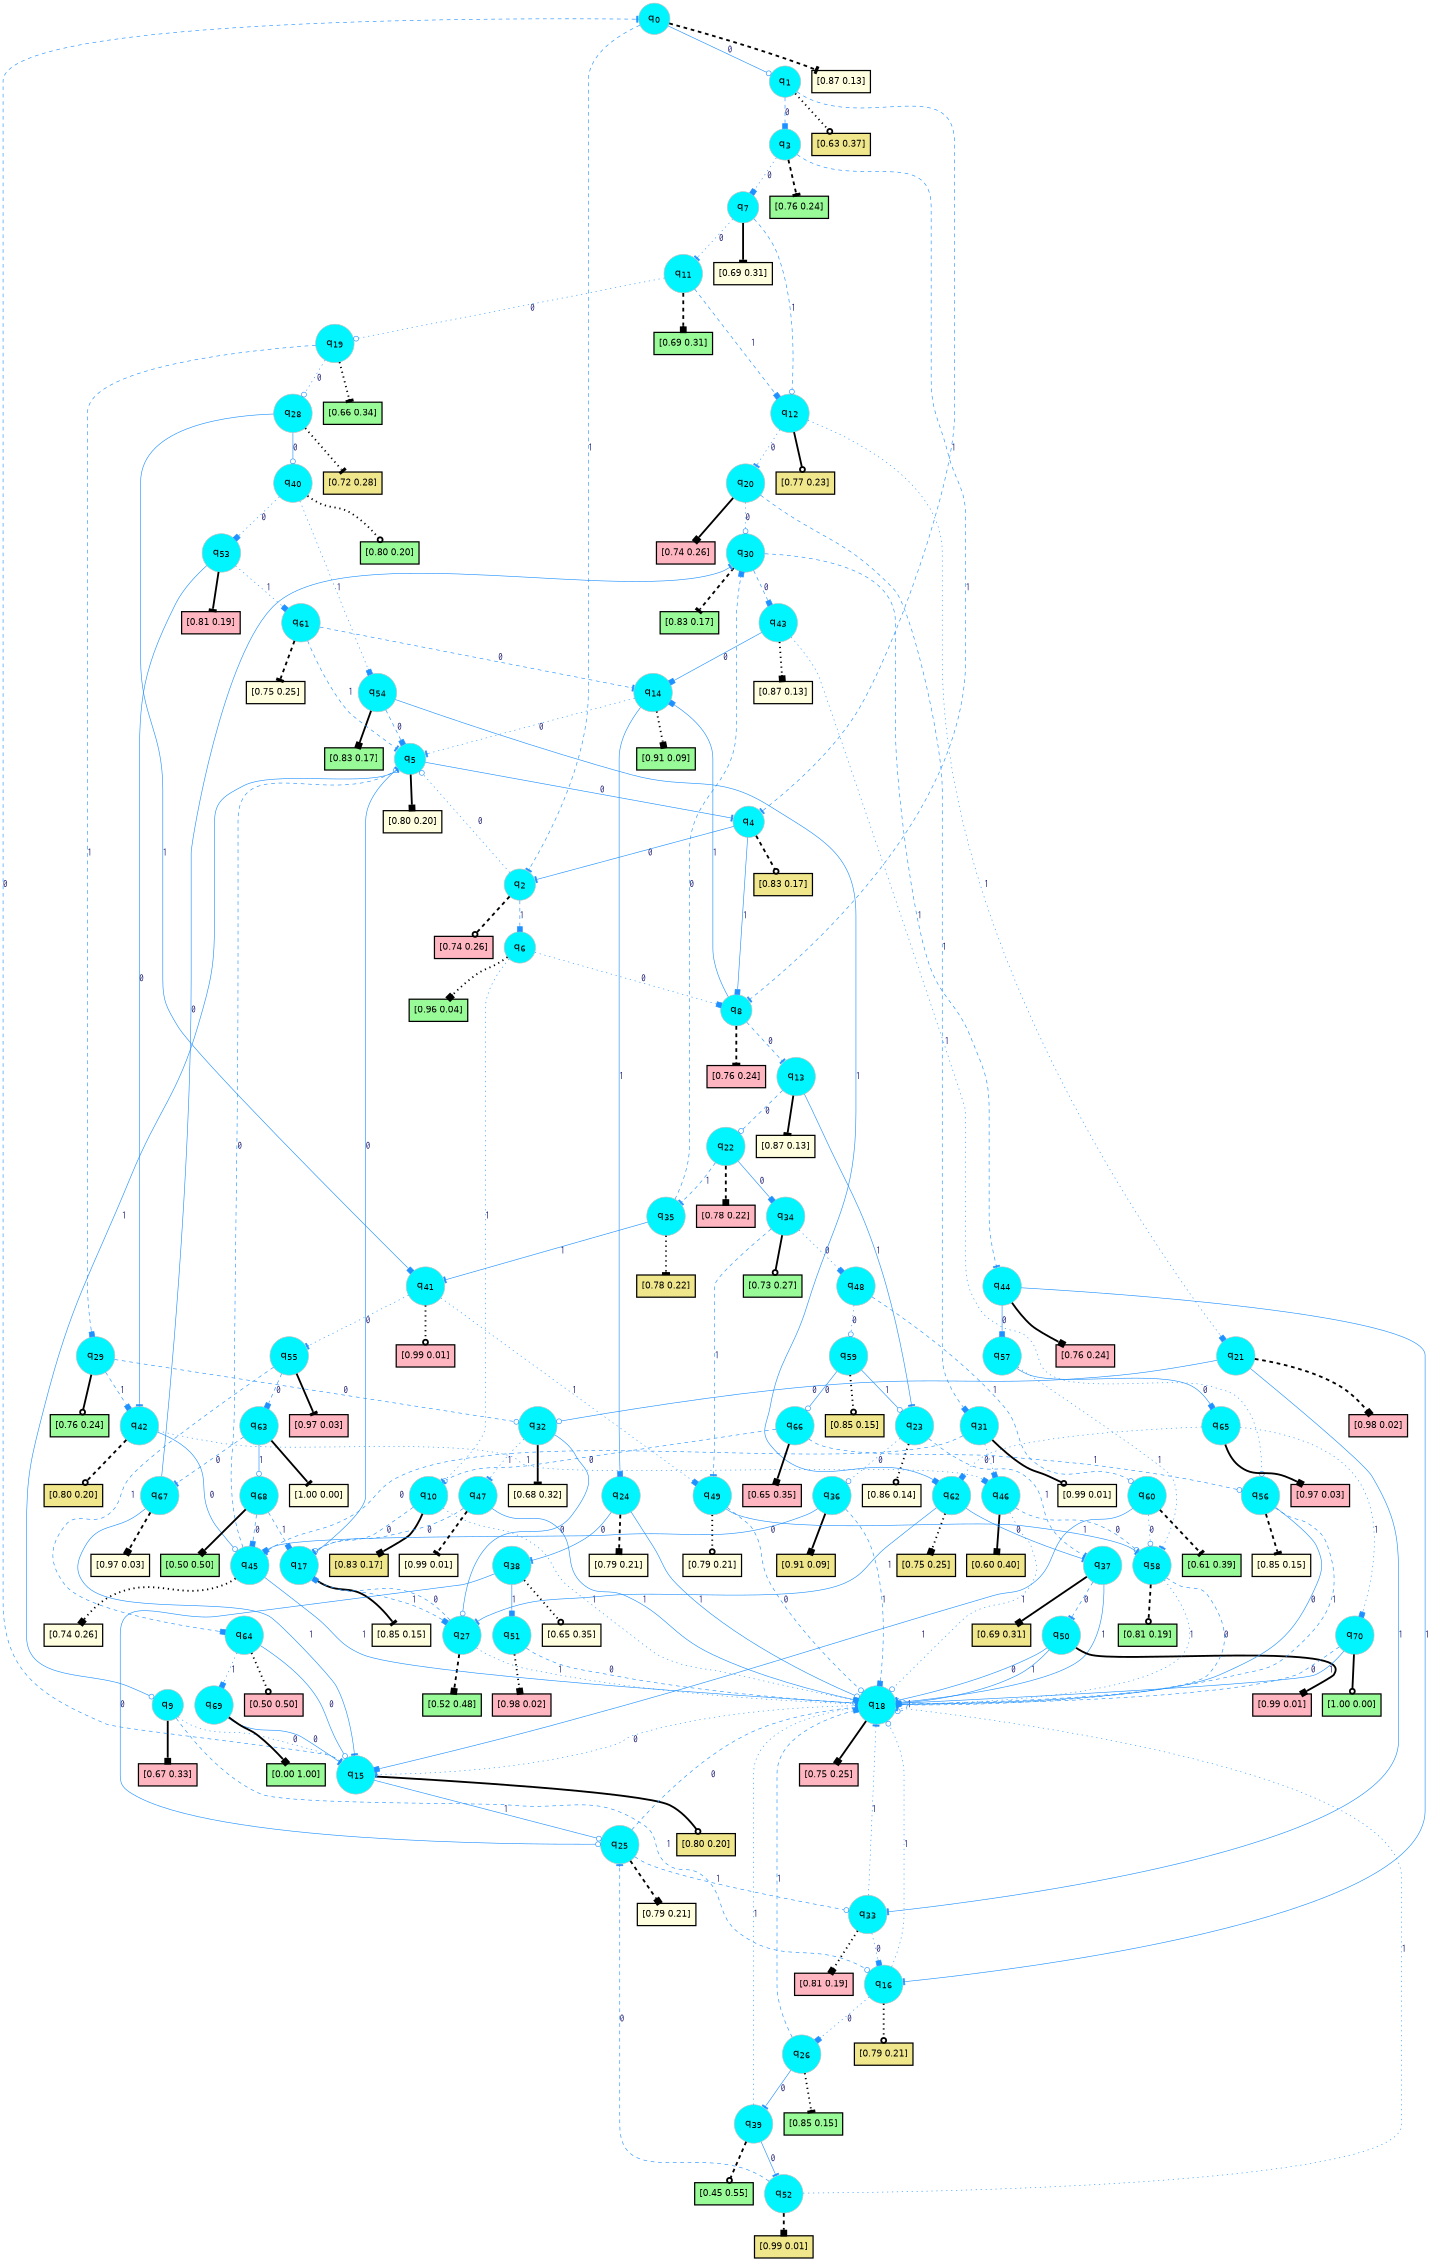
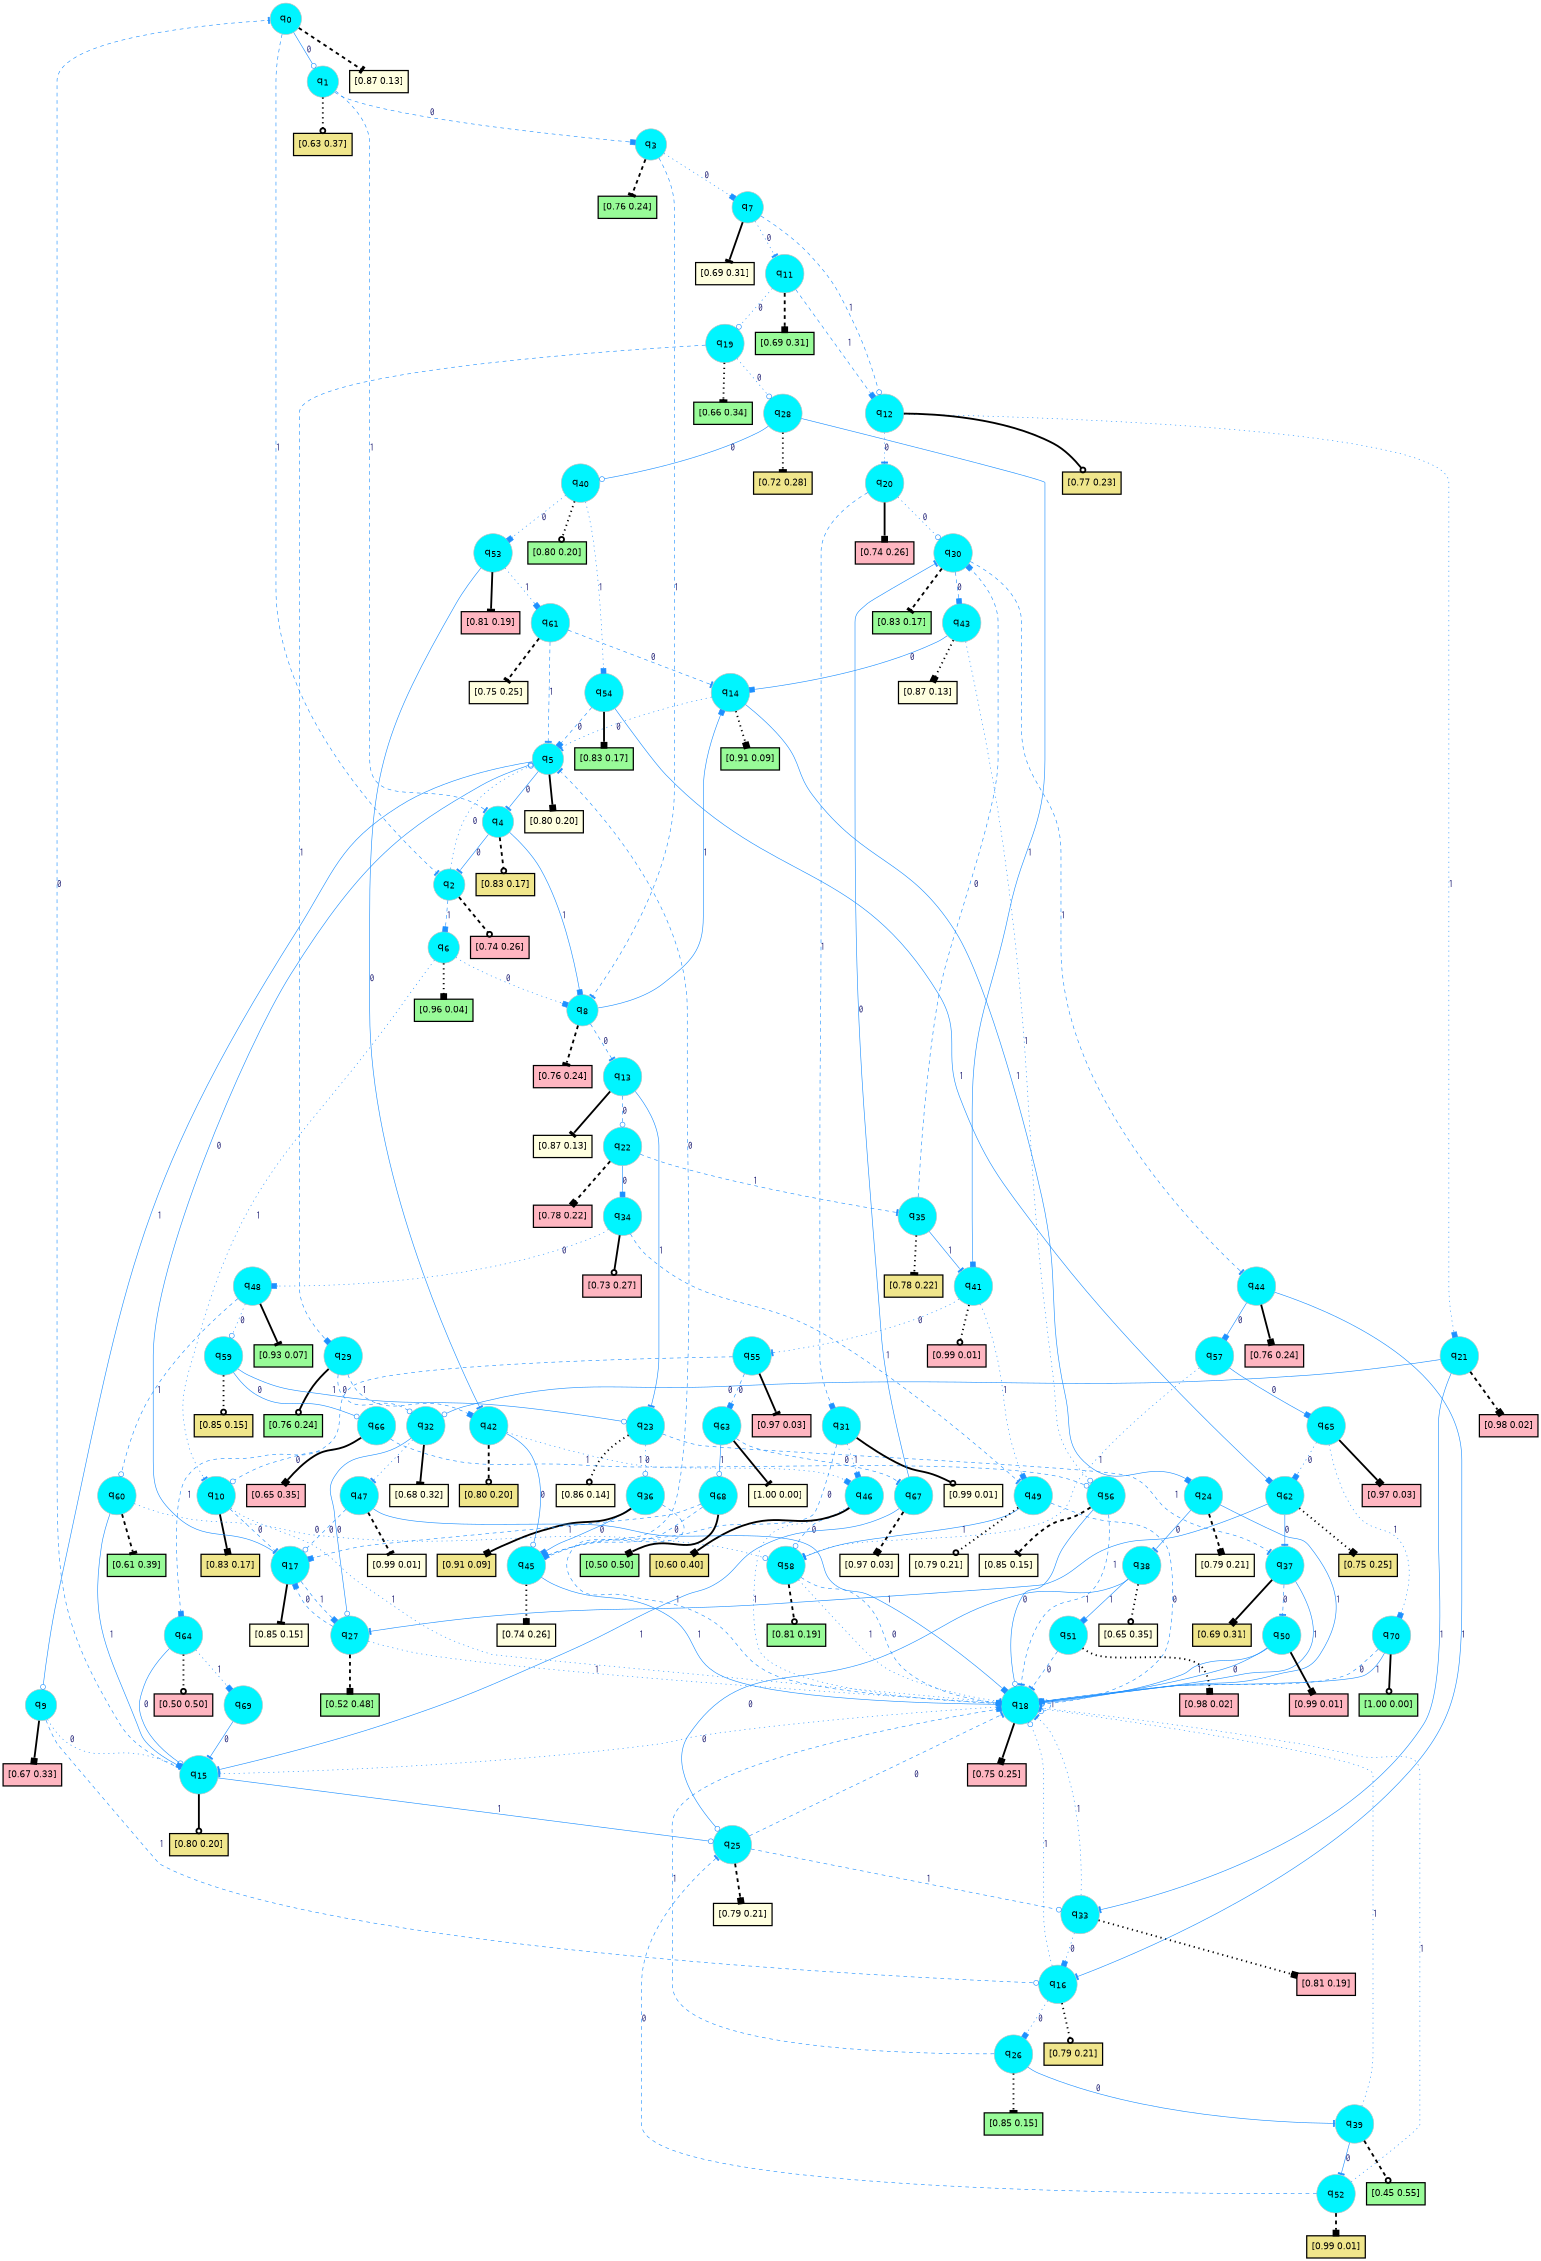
node "[0.73 0.27]": fillcolor palegreen -> lightpink
node "[0.93 0.07]": added
node "[0.00 1.00]": removed
